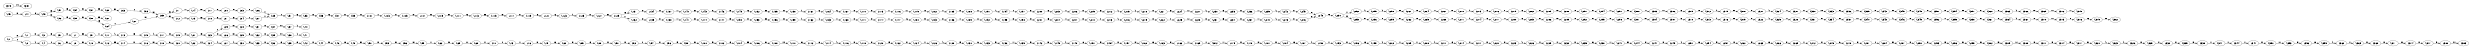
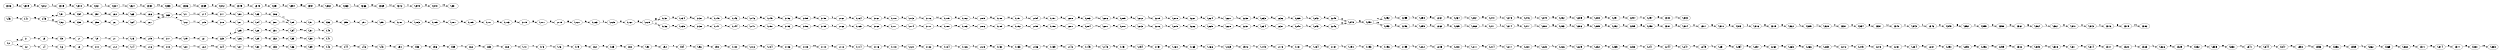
edge "S375" -> "S378": added, label "A"
edge "S303" -> "S306": removed, label "W"
edge "S58" -> "S64": now "S61" -> "S64"
